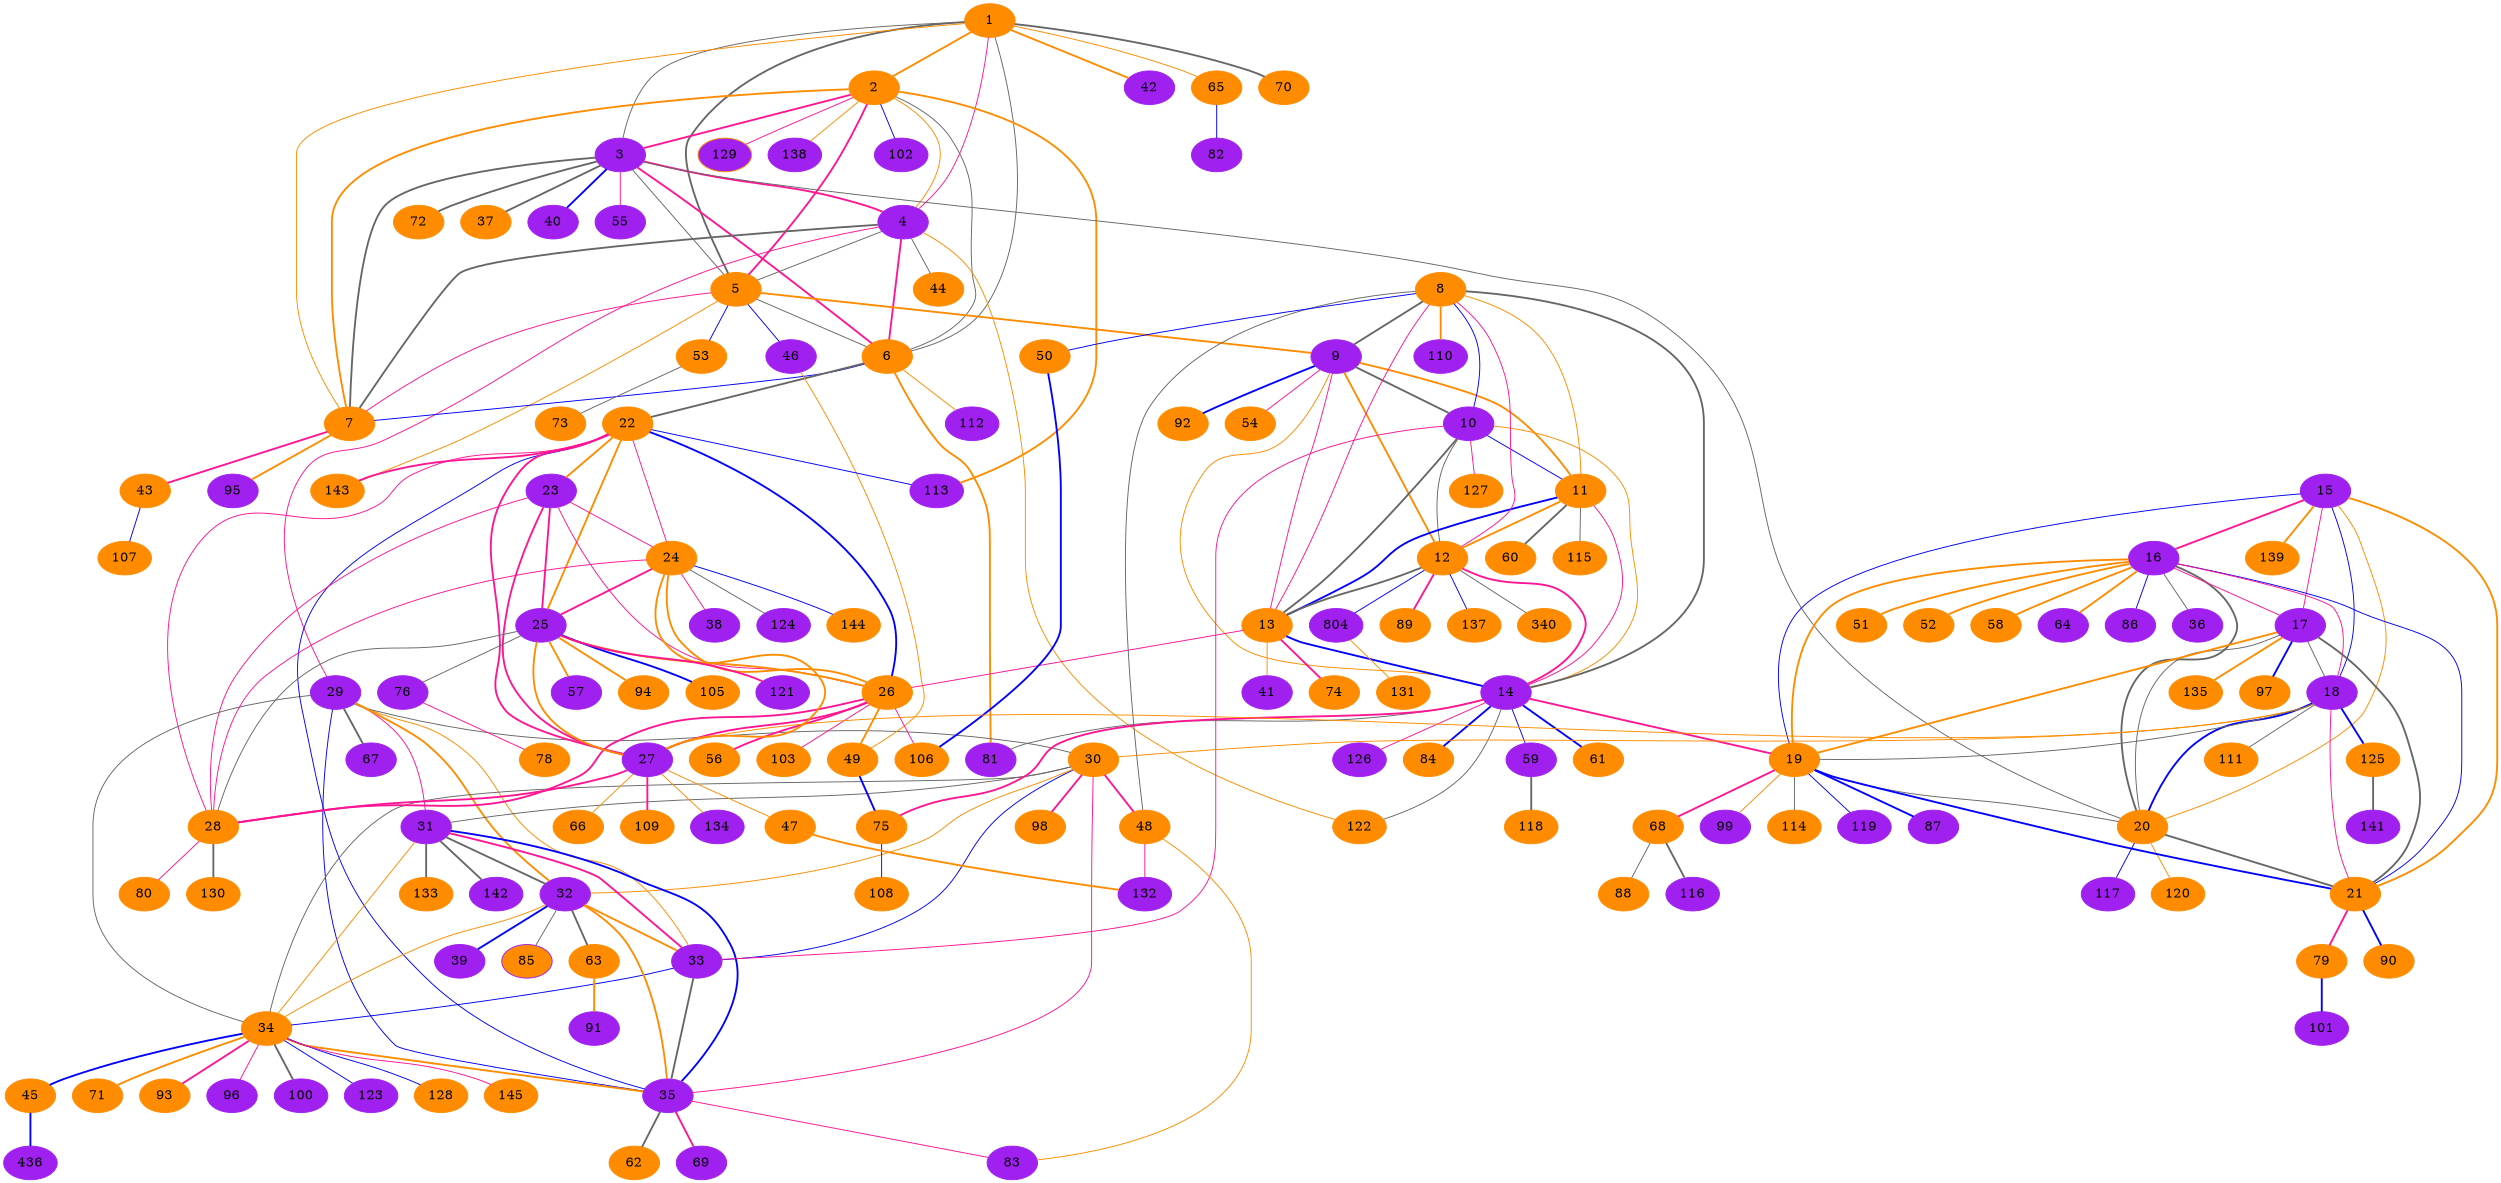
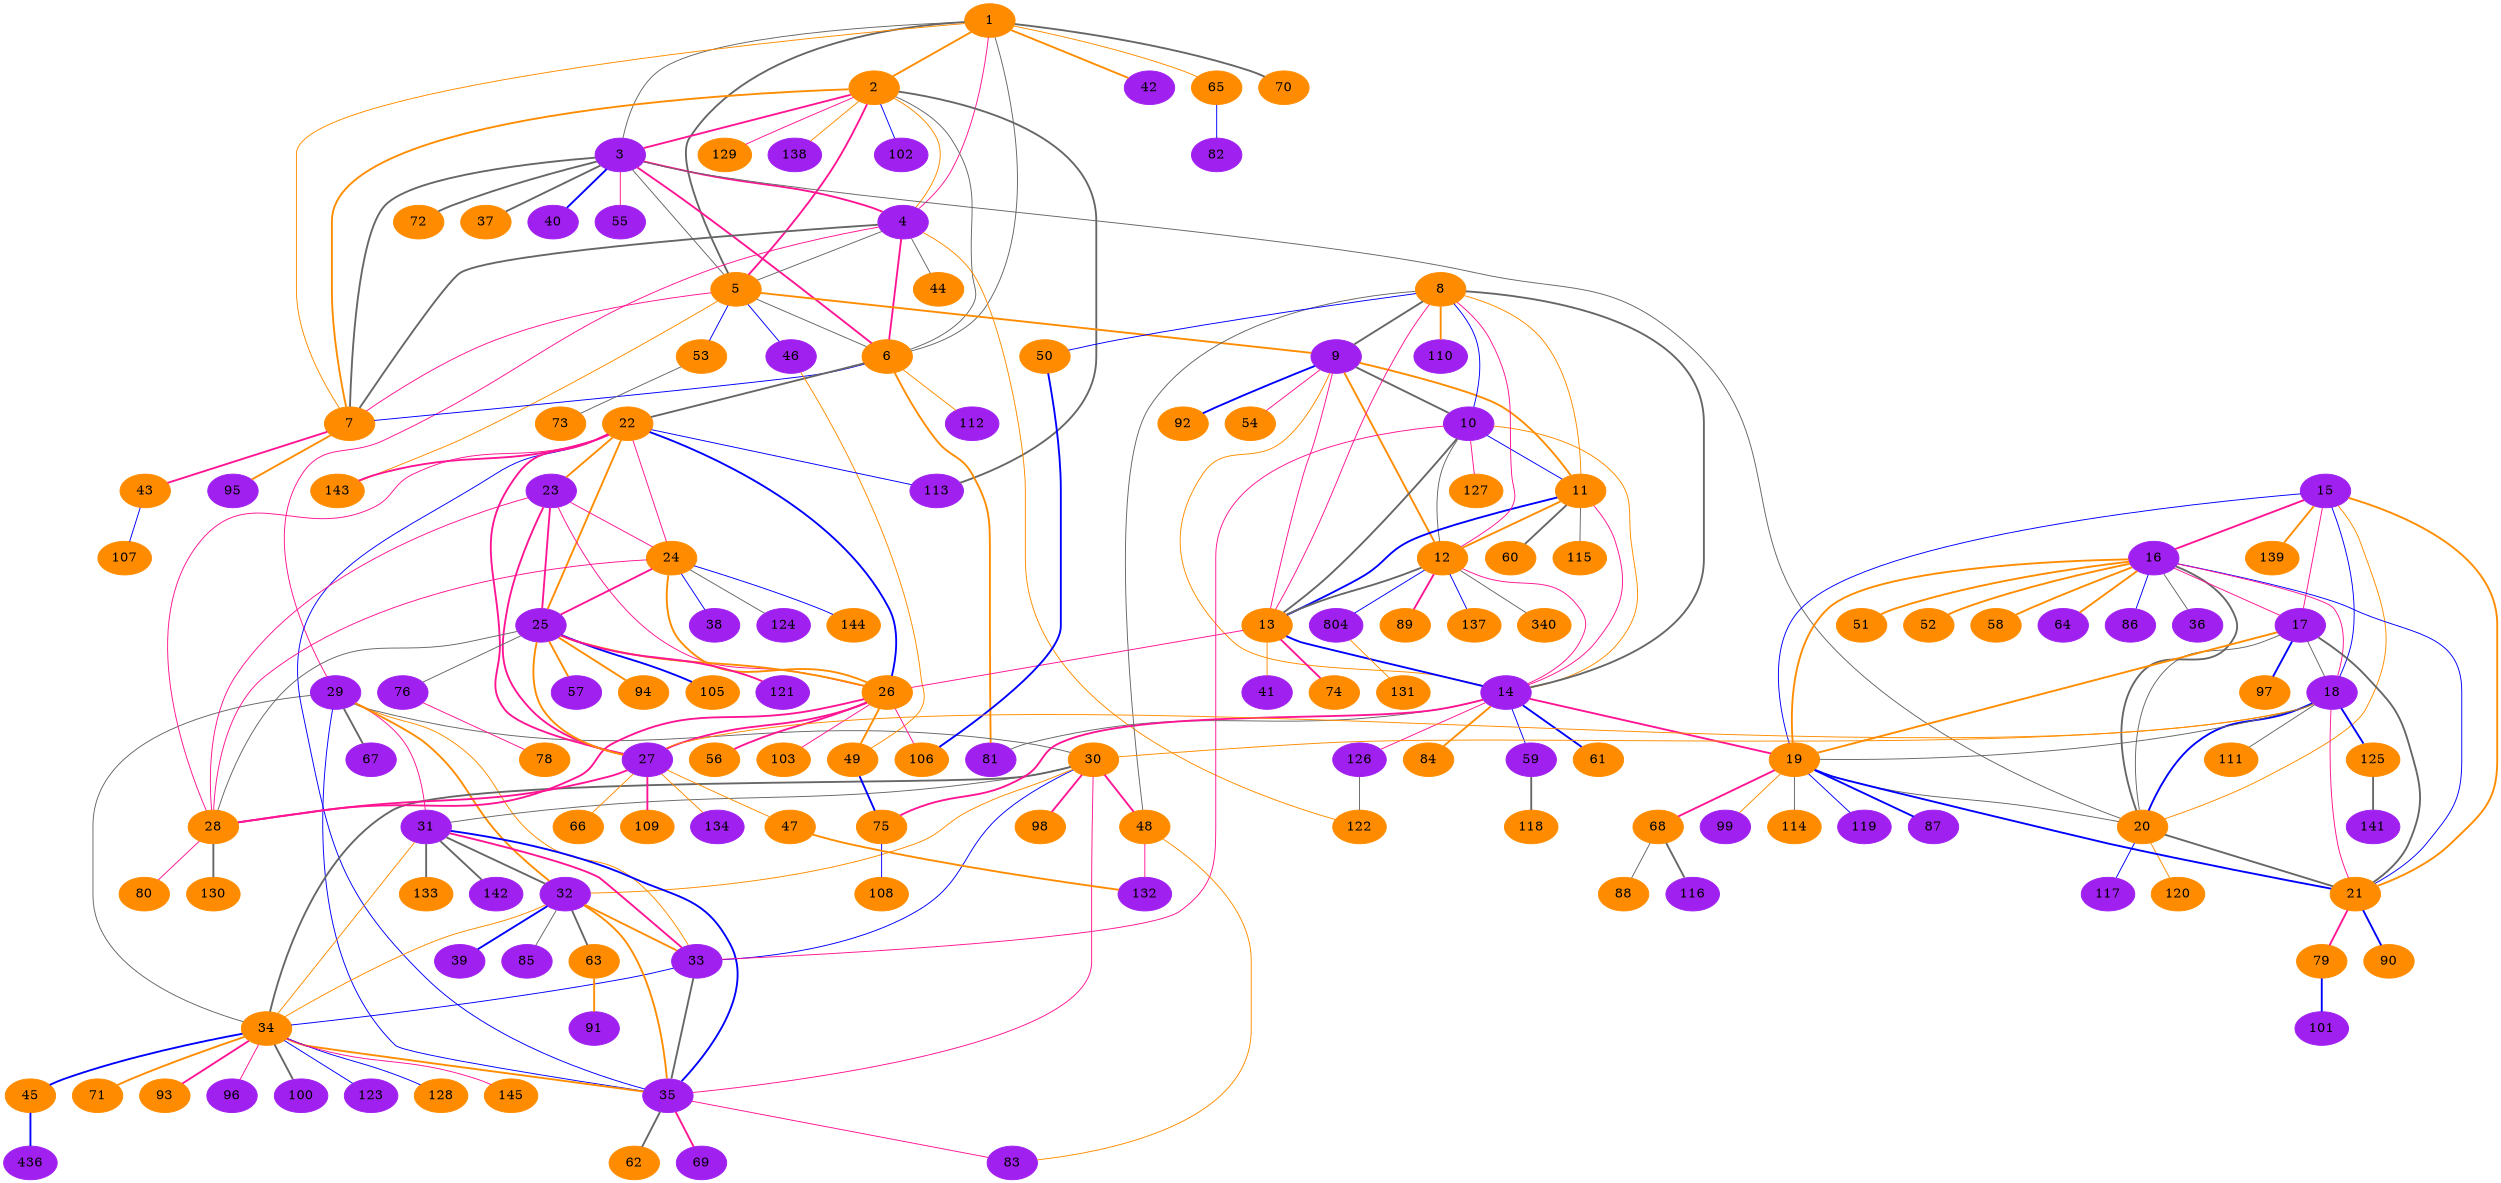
node "129": fillcolor purple -> darkorange
edge "2" -- "113": color darkorange -> gray40
edge "24" -- "38": color deeppink -> blue
edge "12" -- "14": style bold -> solid
edge "24" -- "27": removed
node "135": removed
edge "14" -- "84": color blue -> darkorange
edge "14" -- "122": now "126" -- "122"
edge "30" -- "34": style solid -> bold
node "85": fillcolor darkorange -> purple
